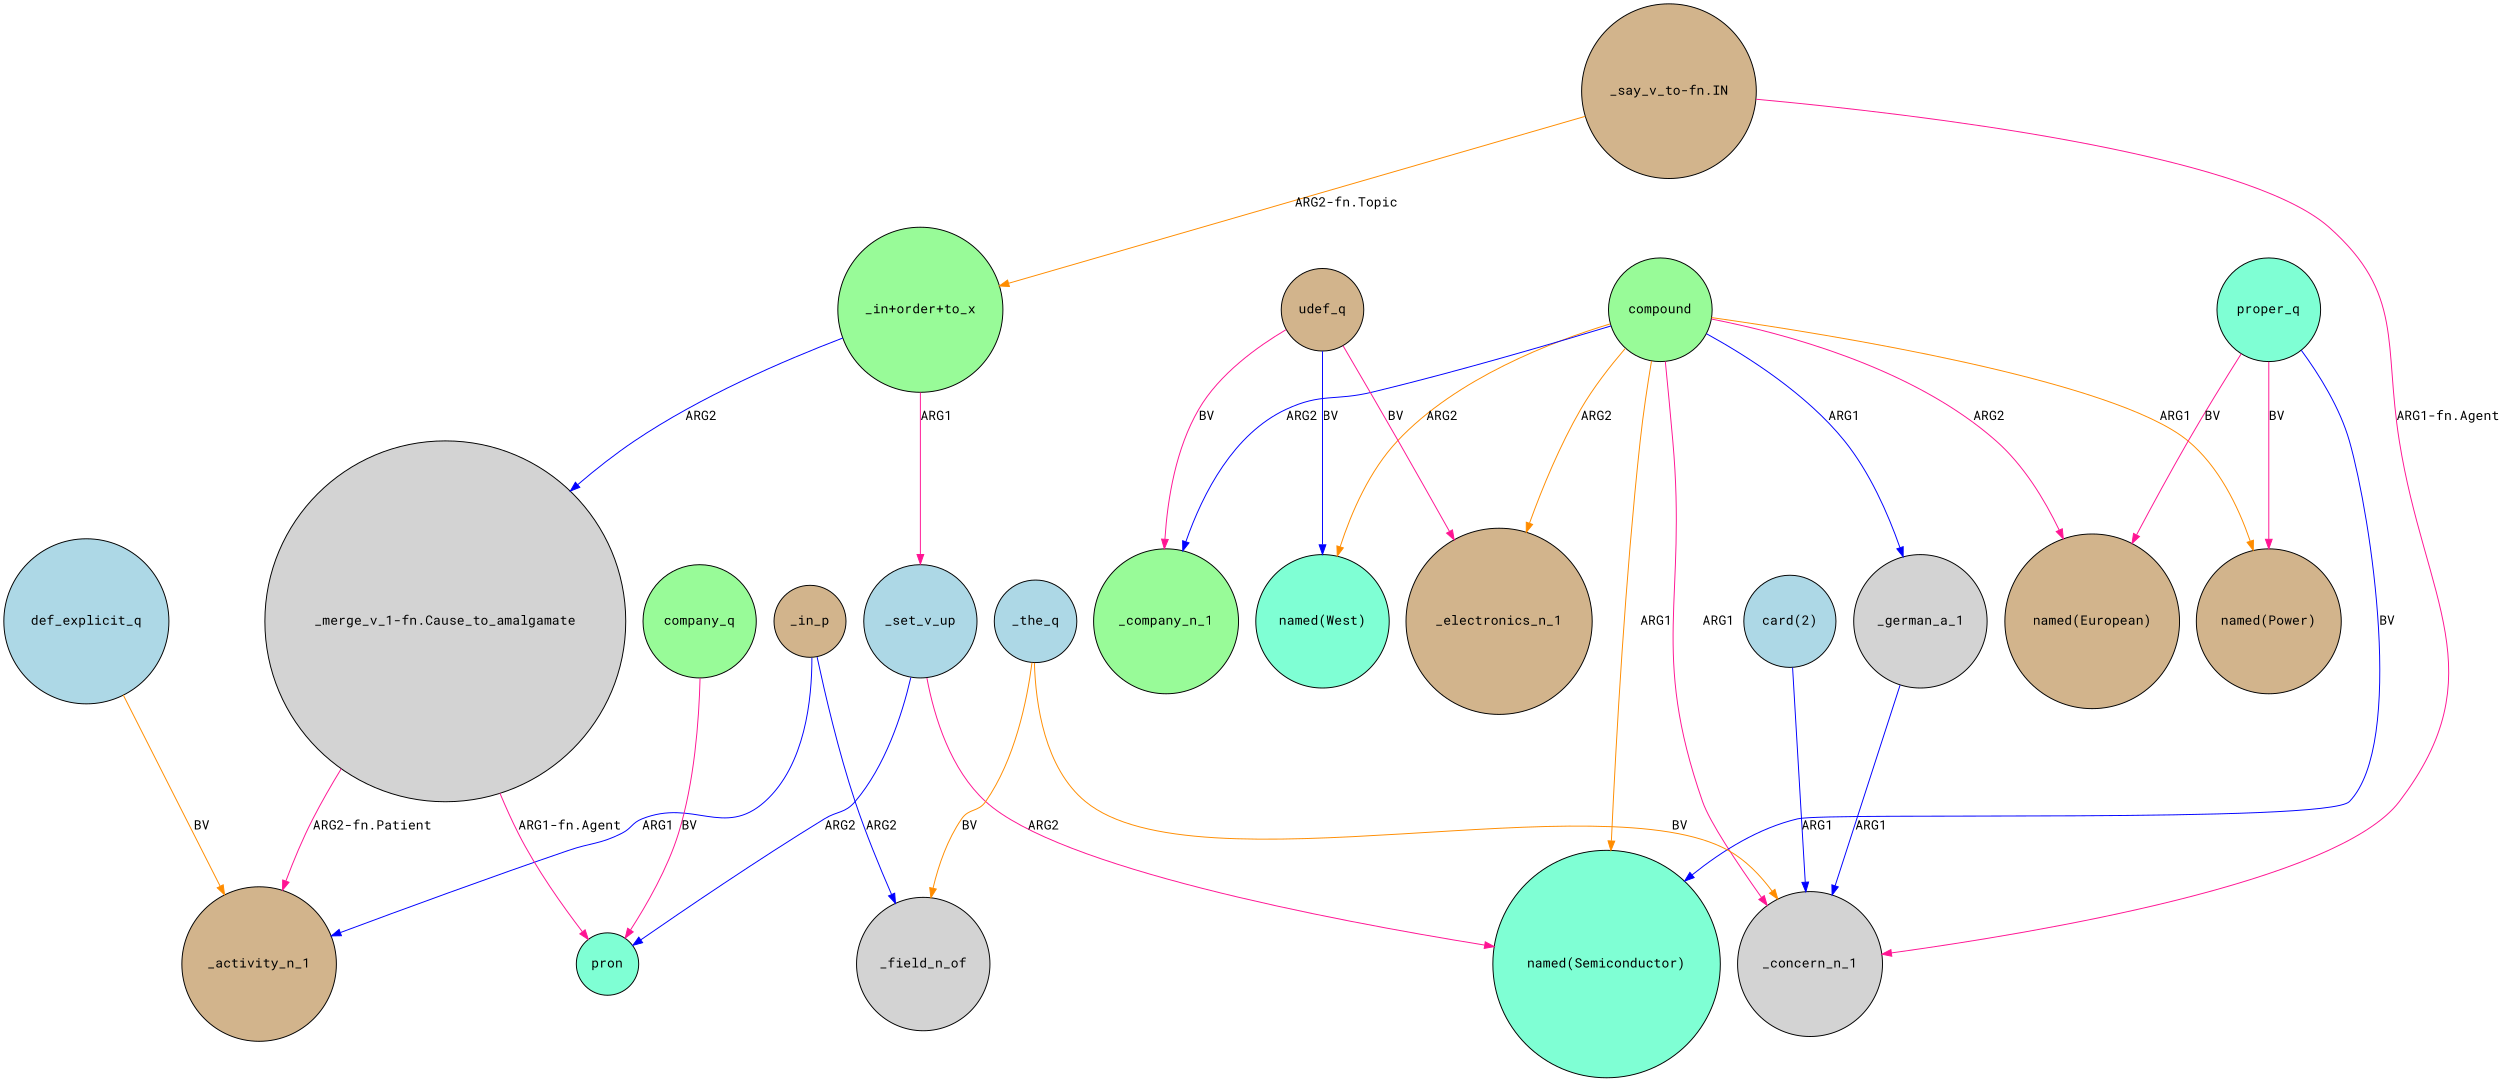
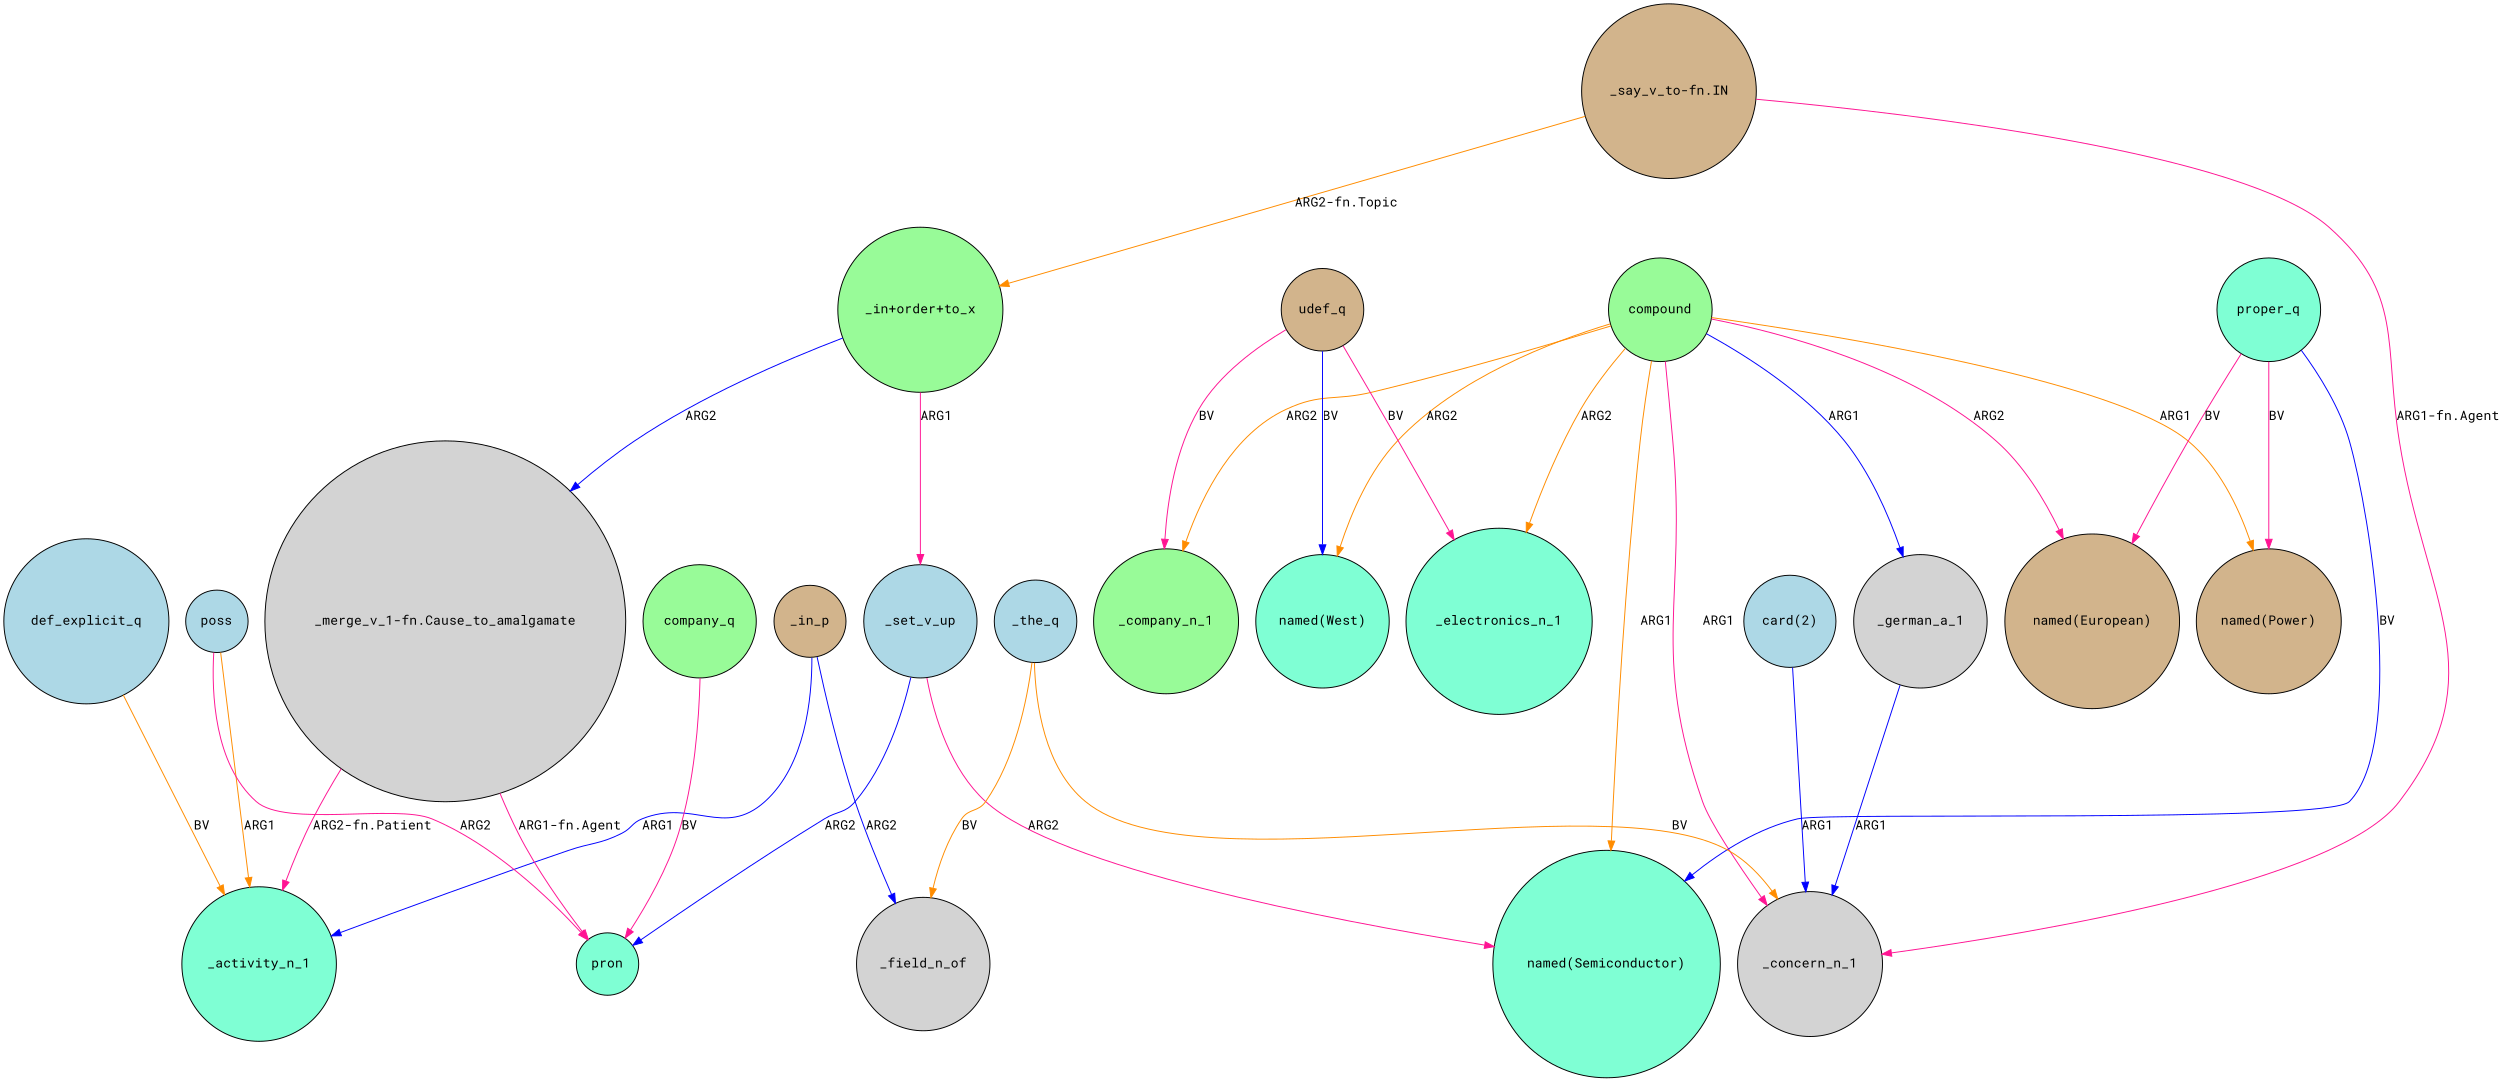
edge "compound" -> "_company_n_1": color blue -> darkorange
node "poss": added
node "_electronics_n_1": fillcolor tan -> aquamarine
node "_activity_n_1": fillcolor tan -> aquamarine
